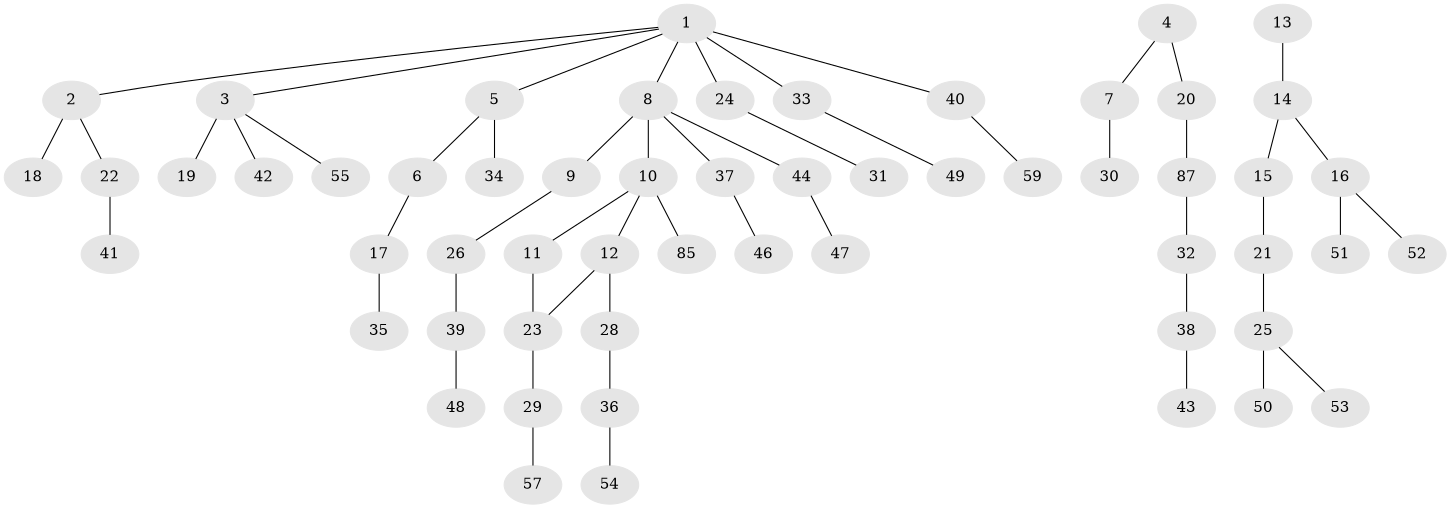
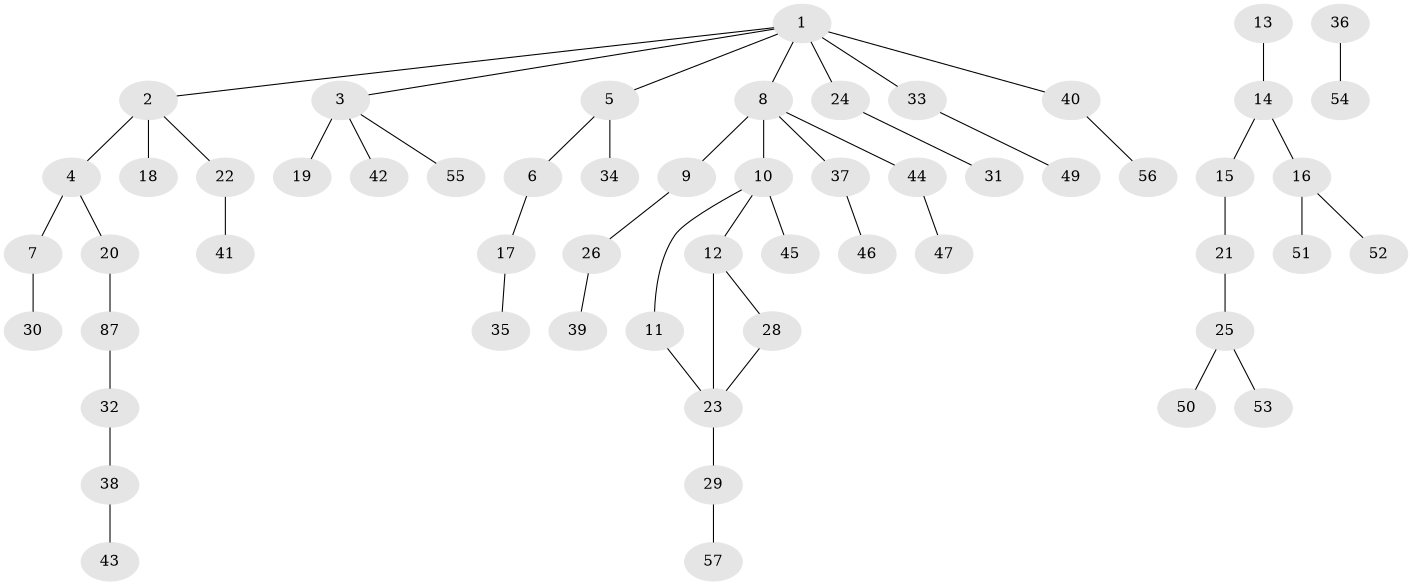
edge "2" -- "4": added
node "59": label "59" -> "56"
node "85": label "85" -> "45"
edge "28" -- "36": now "28" -- "23"
node "48": removed
